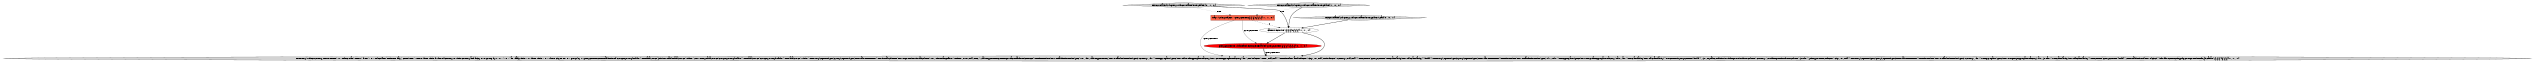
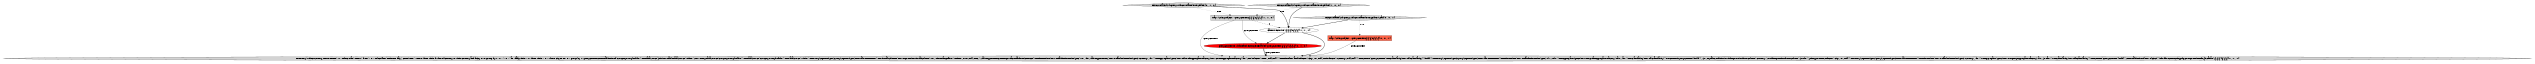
node "Map<String,Object> queryContext@@@2@@@['1', '1', '0']": fillcolor tomato -> lightgray
node "Map<String,Object> queryContext@@@2@@@['0', '0', '1']": added
